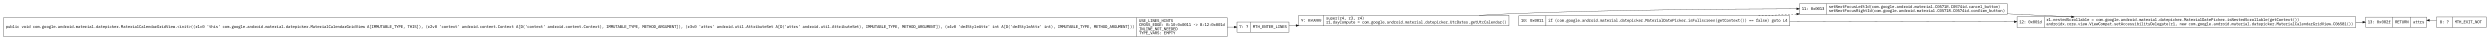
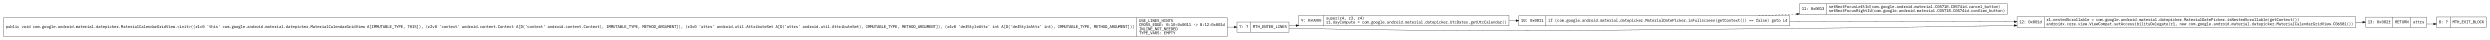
edge "9: 0x0000" -> "11: 0x0013": now "9: 0x0000" -> "10: 0x0011"
edge "11: 0x0013" -> "12: 0x001d": now "7: ?" -> "12: 0x001d"
edge "8: ?" -> "13: 0x002f": reversed
node "8: ?": text "MTH_EXIT_NOT" -> "MTH_EXIT_BLOCK"
